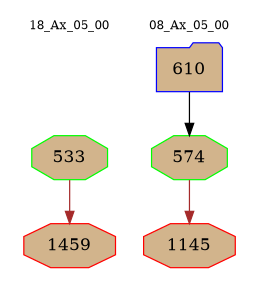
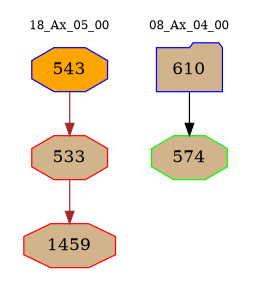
cluster "08_Ax_05_00": label "08_Ax_05_00" -> "08_Ax_04_00"
node "543": added
node "533": color green -> red
node "1145": removed
